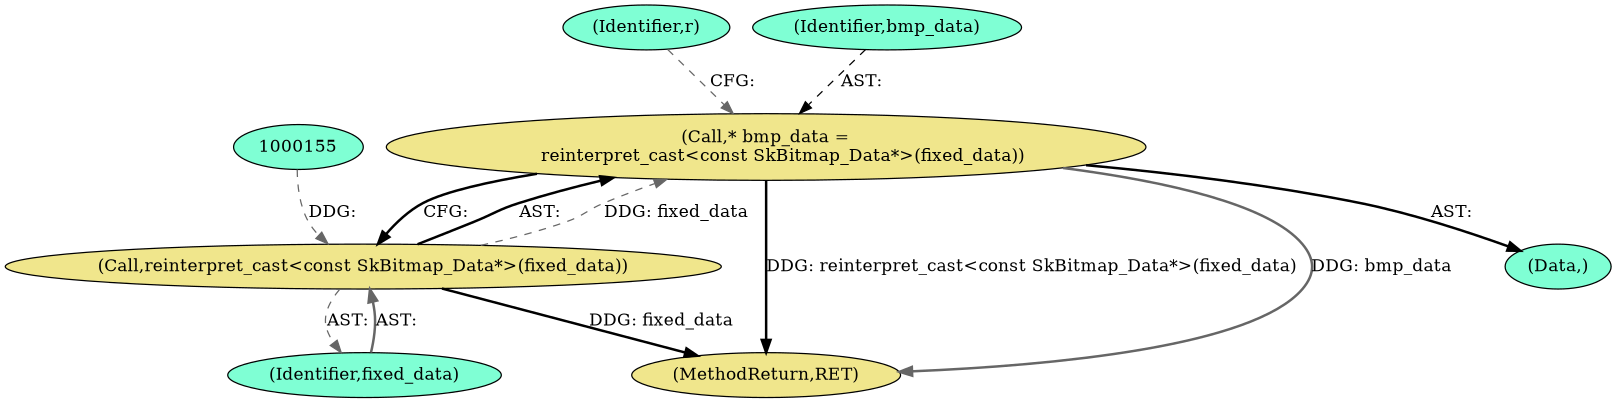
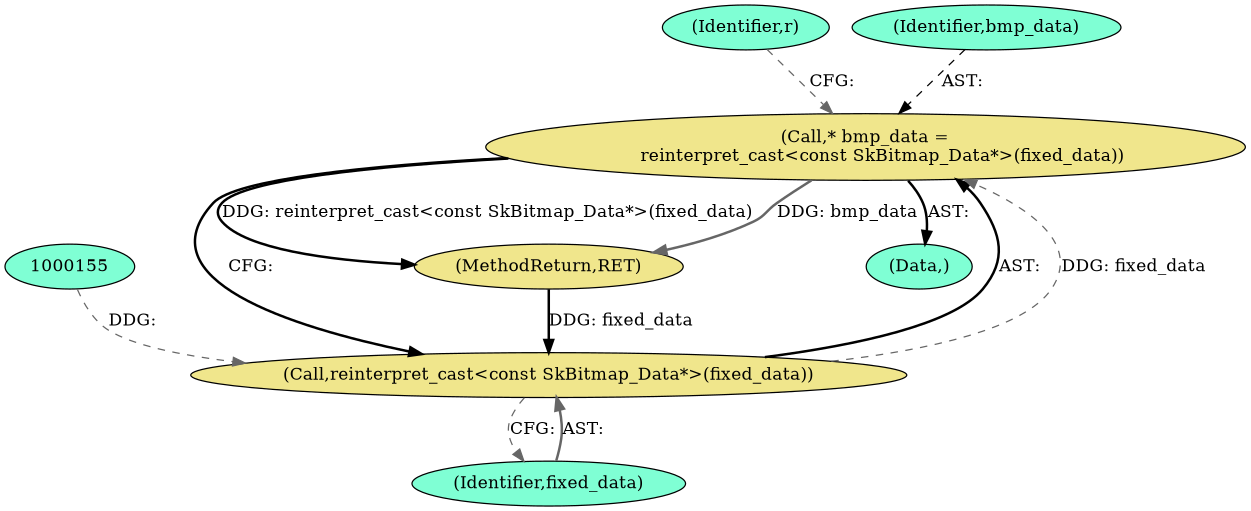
edge "(Call,reinterpret_cast<const SkBitmap_Data*>(fixed_data))" -> "(Identifier,fixed_data)": label "AST: " -> "CFG: "
edge "(Call,reinterpret_cast<const SkBitmap_Data*>(fixed_data))" -> "(MethodReturn,RET)": reversed
